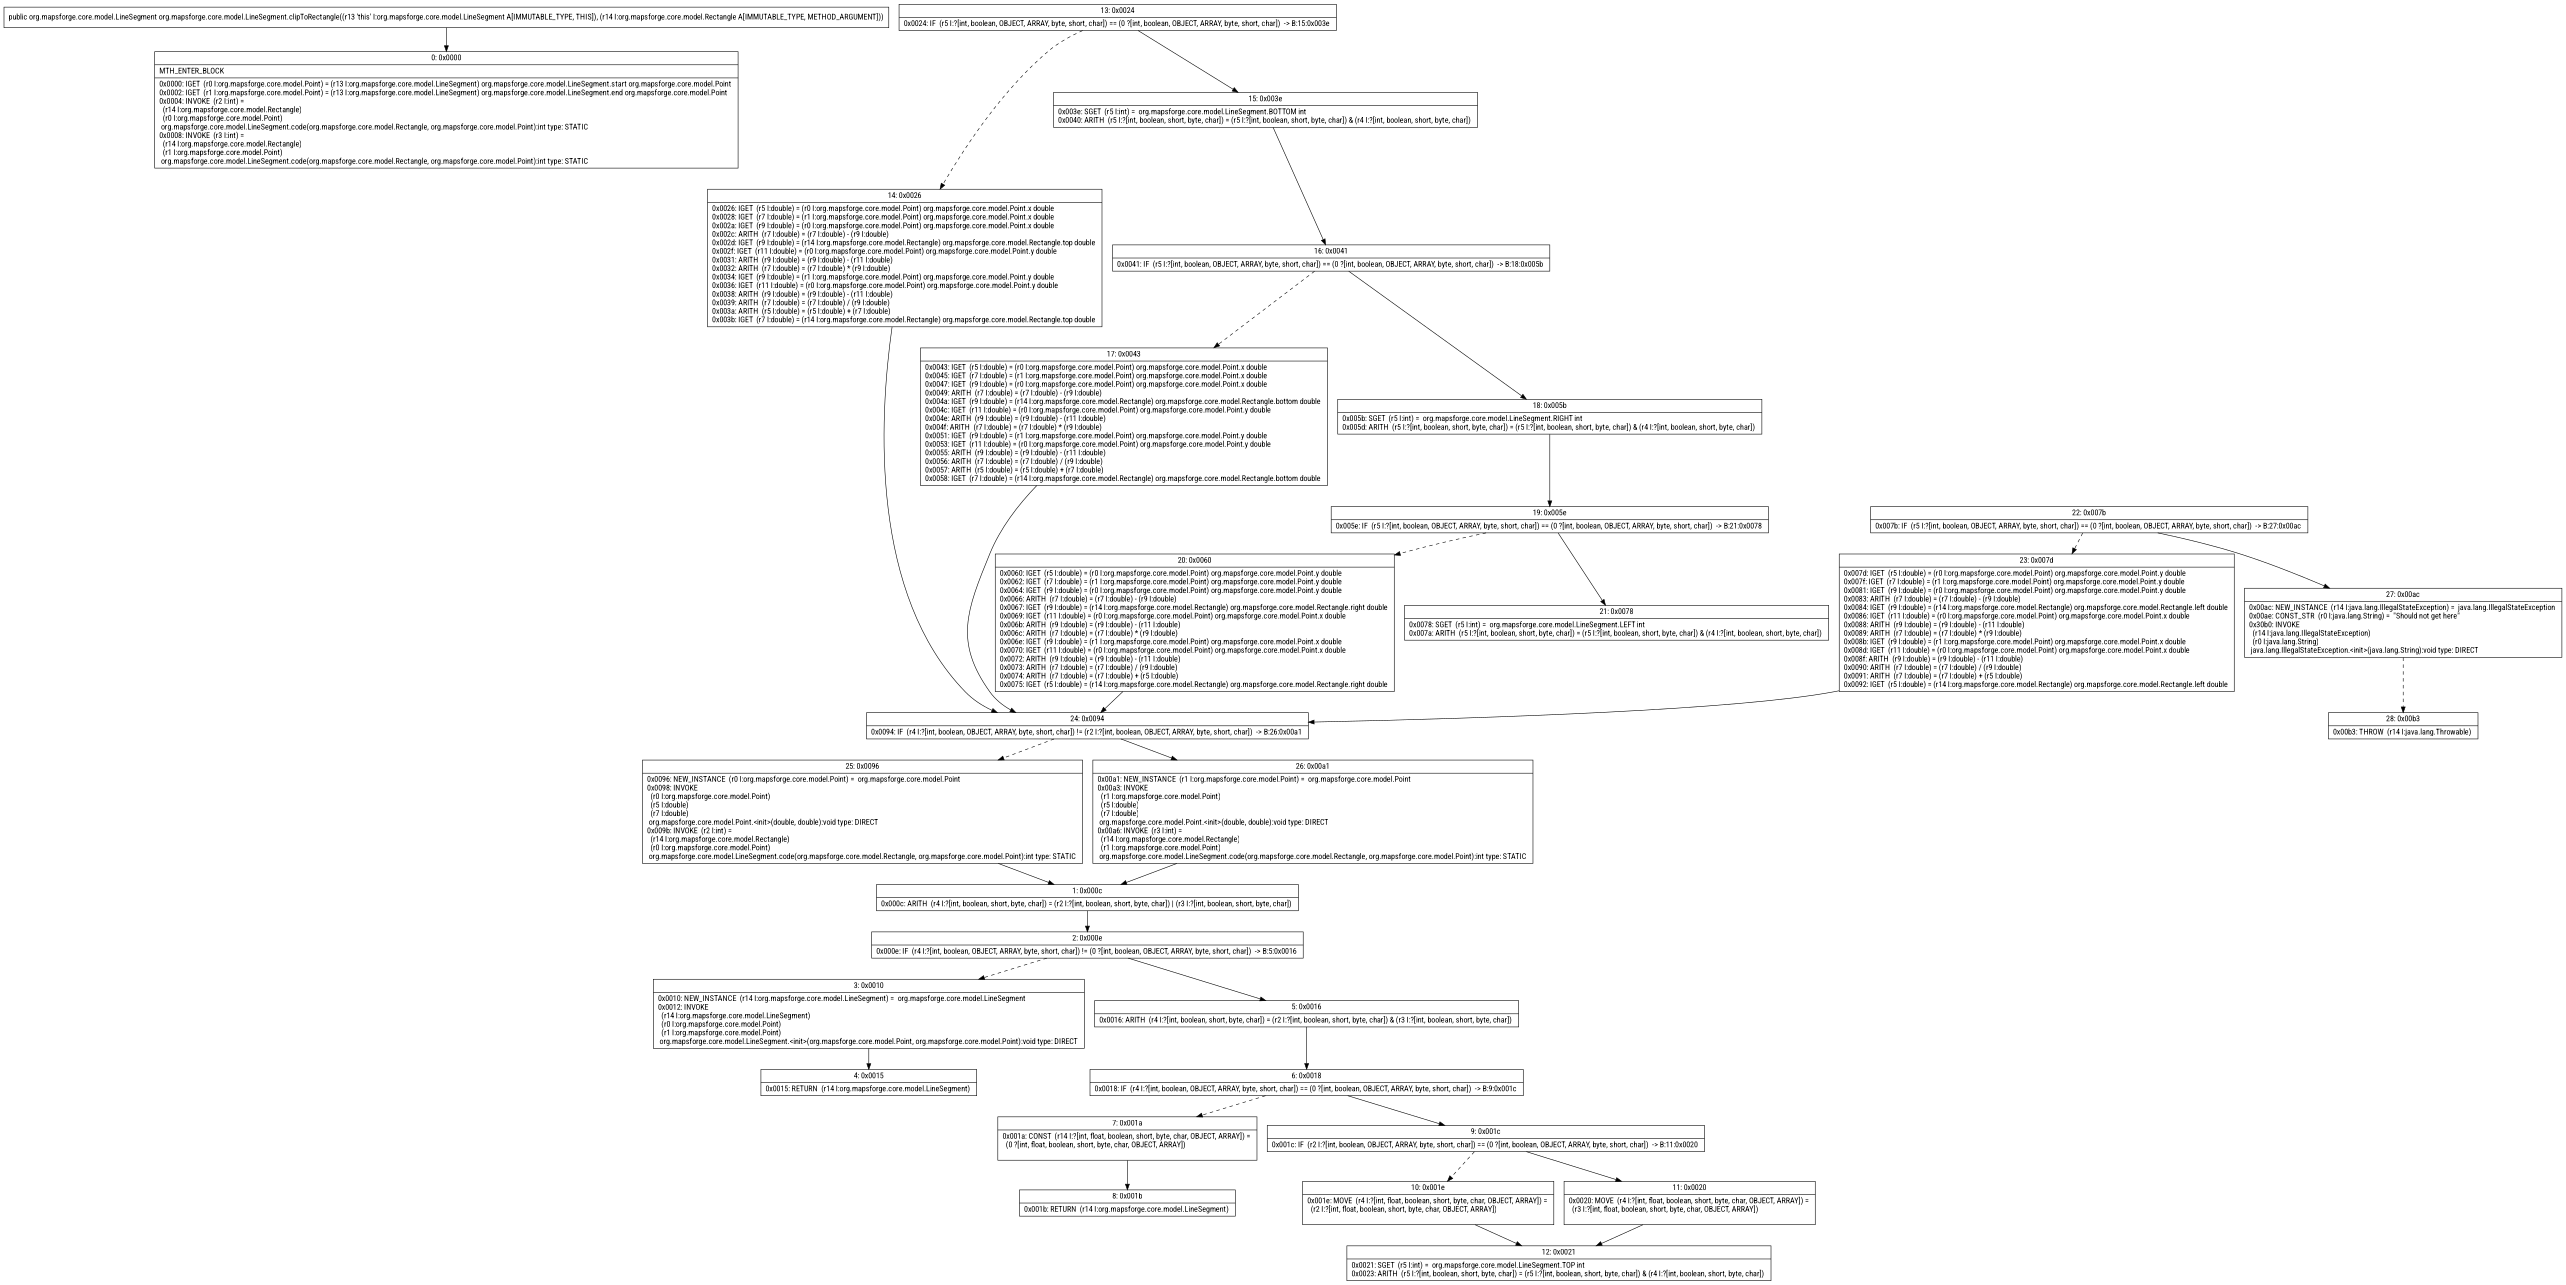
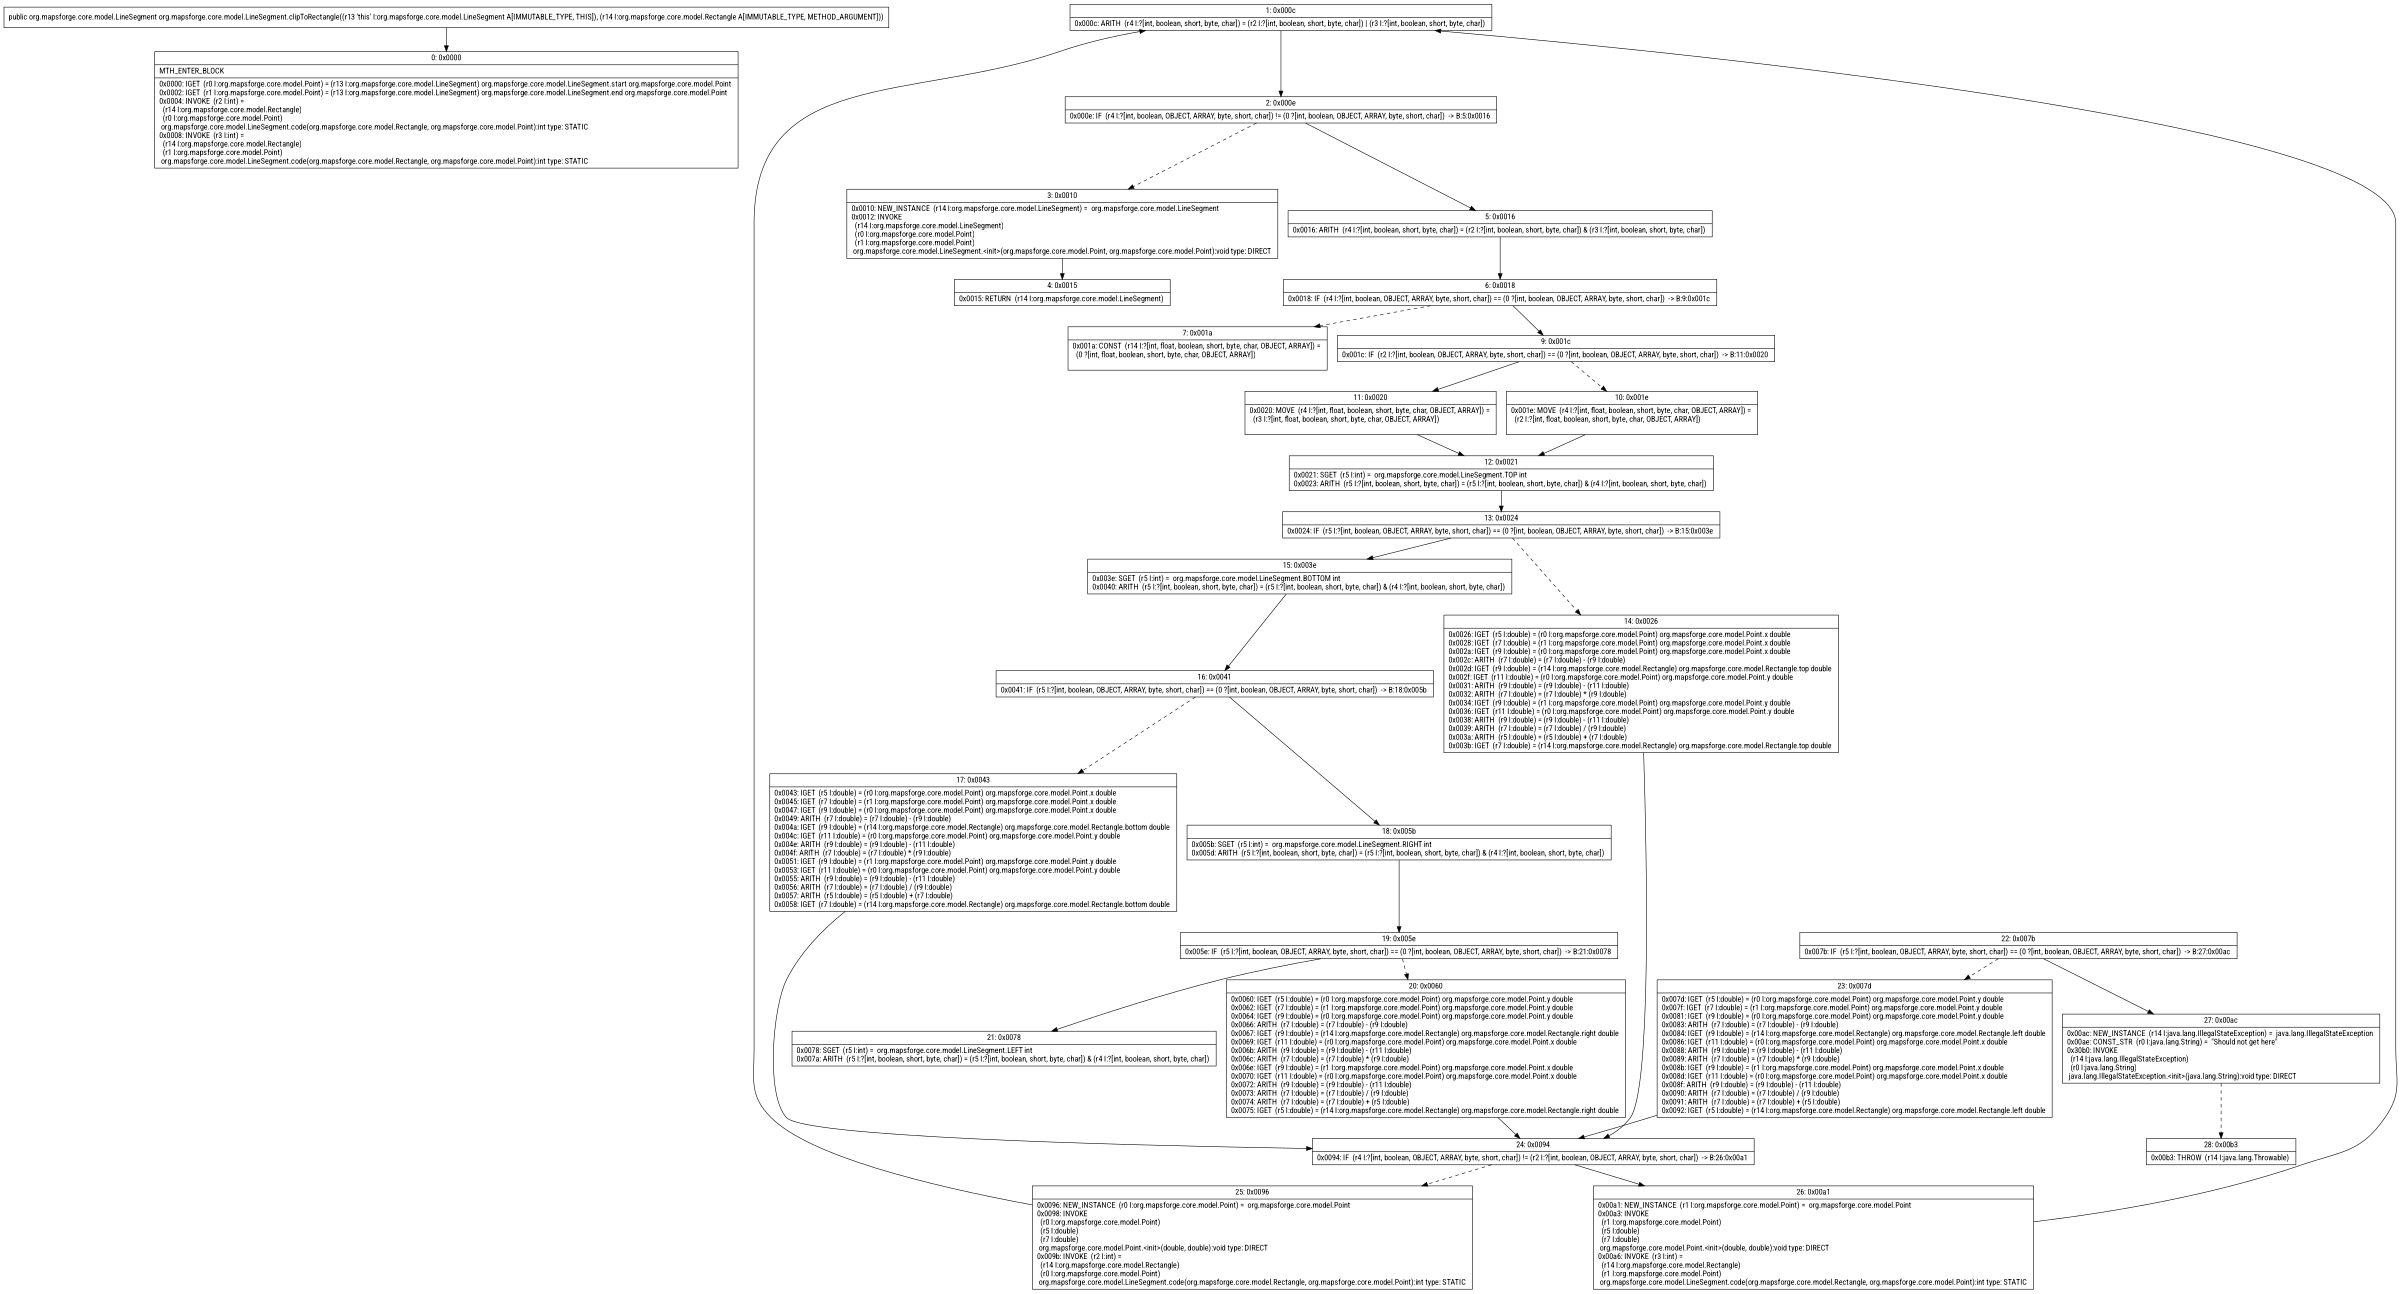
edge "12: 0x0021" -> "13: 0x0024": added
node "8: 0x001b": removed
